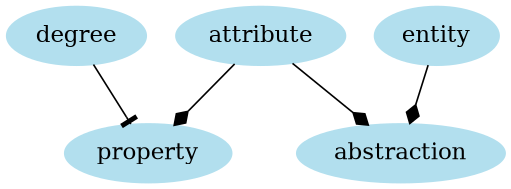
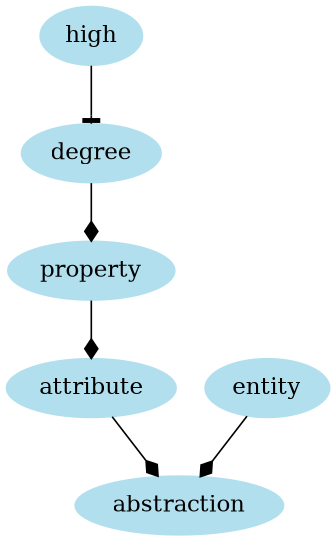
node "high": added
edge "attribute" -> "property": reversed
edge "degree" -> "property": arrowhead tee -> diamond
